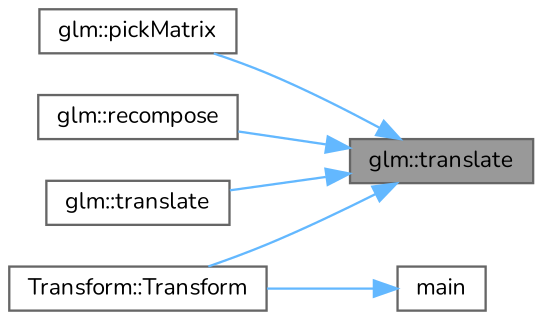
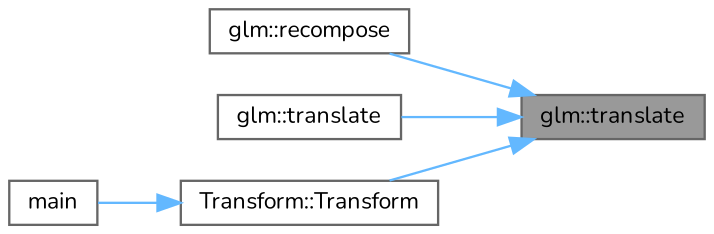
node "glm::pickMatrix": removed
edge "Transform::Transform" -> "main": reversed
